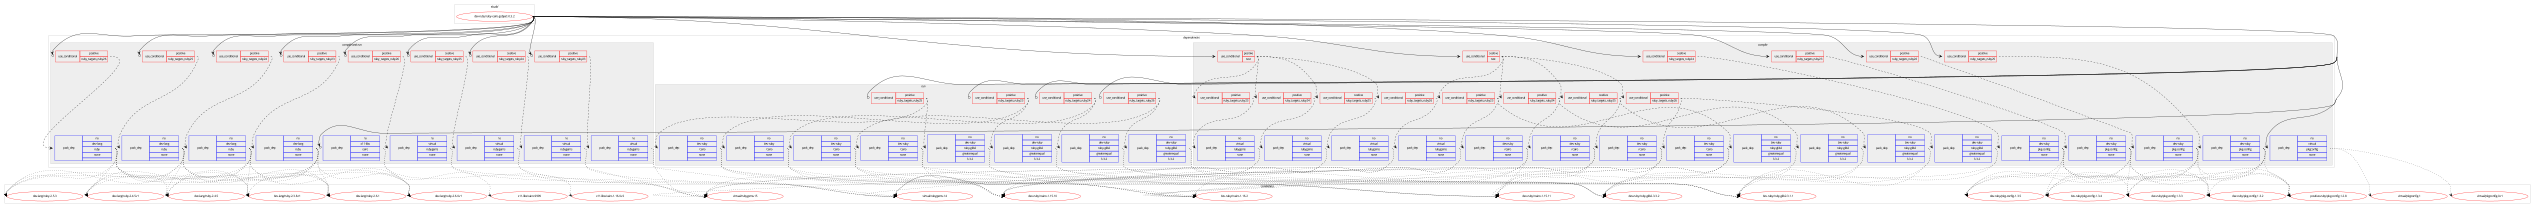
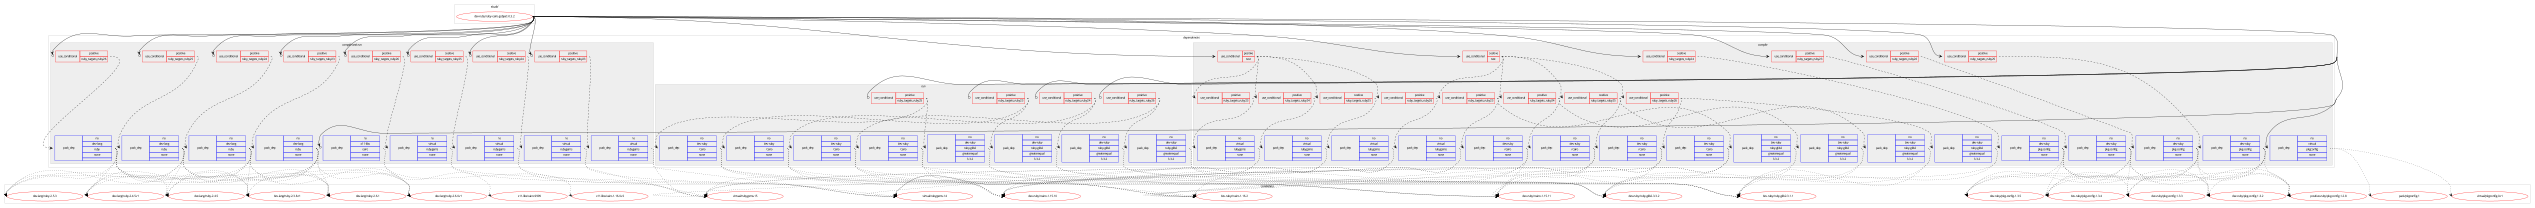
node "virtual/pkgconfig-1": label "virtual/pkgconfig-1" -> "pack/pkgconfig-1"
